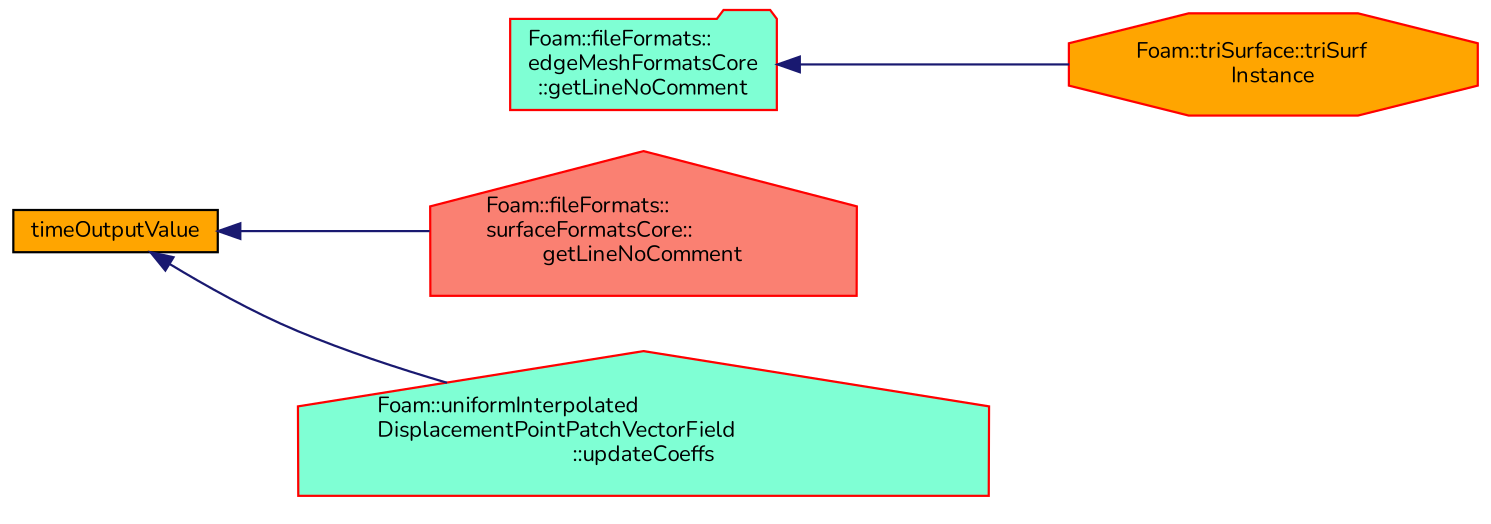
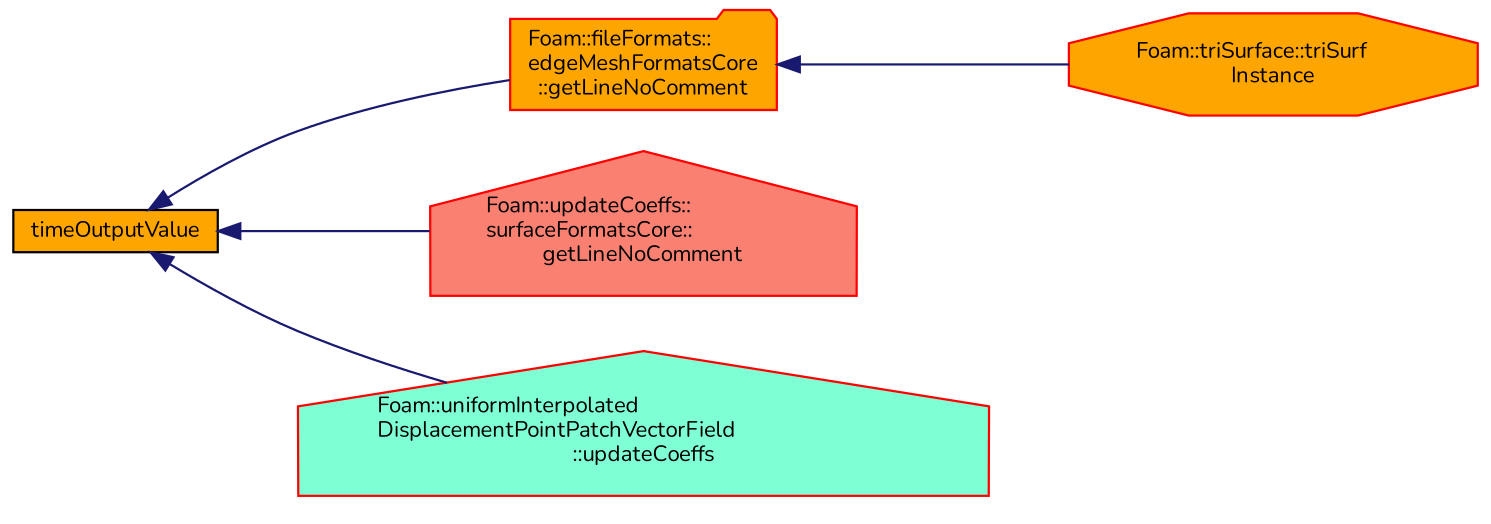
node "Foam::fileFormats:: edgeMeshFormatsCore ::getLineNoComment": fillcolor aquamarine -> orange
edge "Foam::fileFormats:: edgeMeshFormatsCore ::getLineNoComment" -> "timeOutputValue": added
node "Foam::fileFormats:: surfaceFormatsCore:: getLineNoComment": label "Foam::fileFormats:: surfaceFormatsCore:: getLineNoComment" -> "Foam::updateCoeffs:: surfaceFormatsCore:: getLineNoComment"
